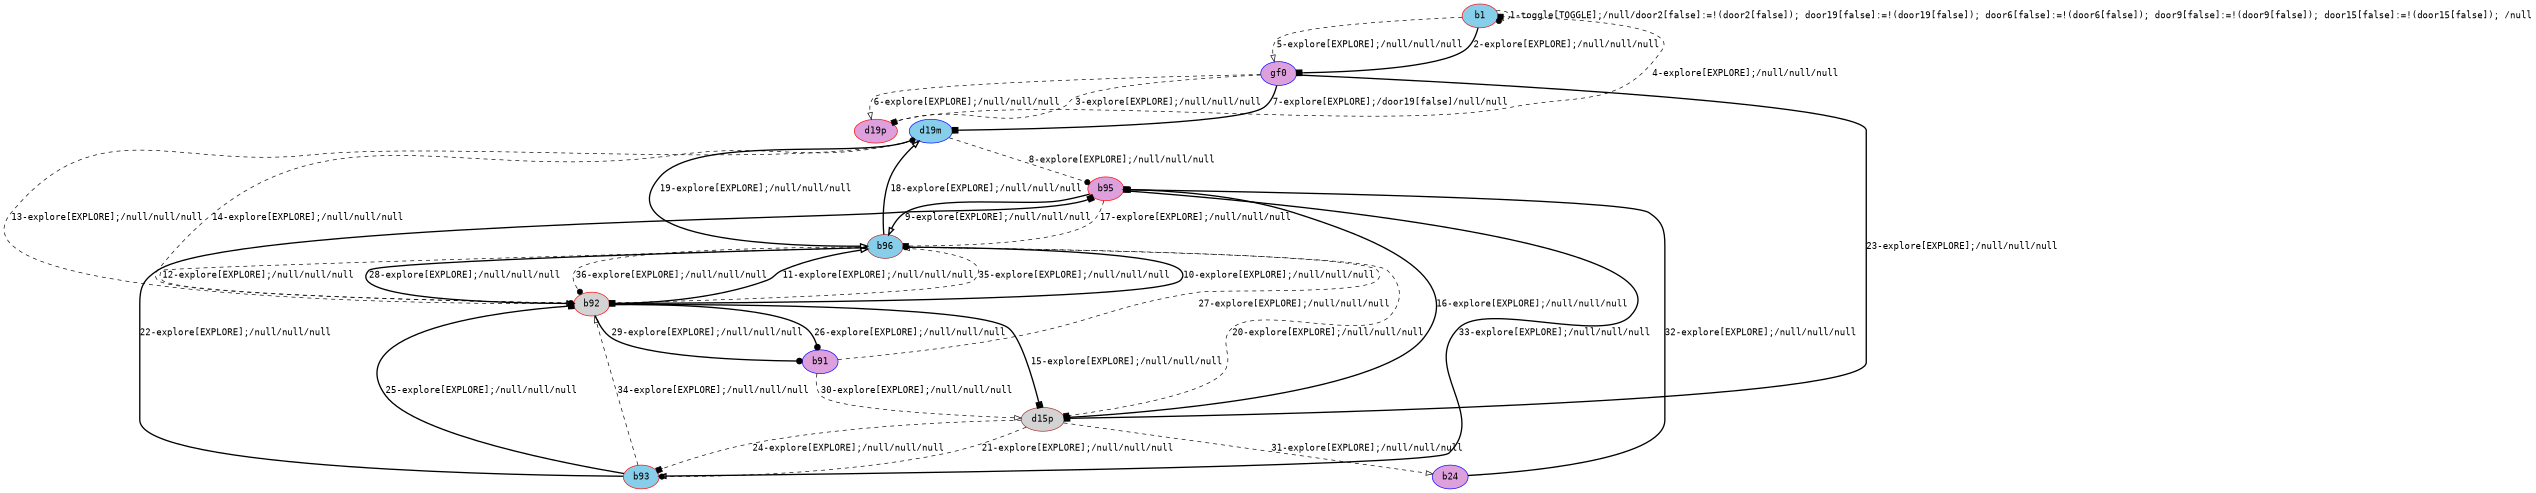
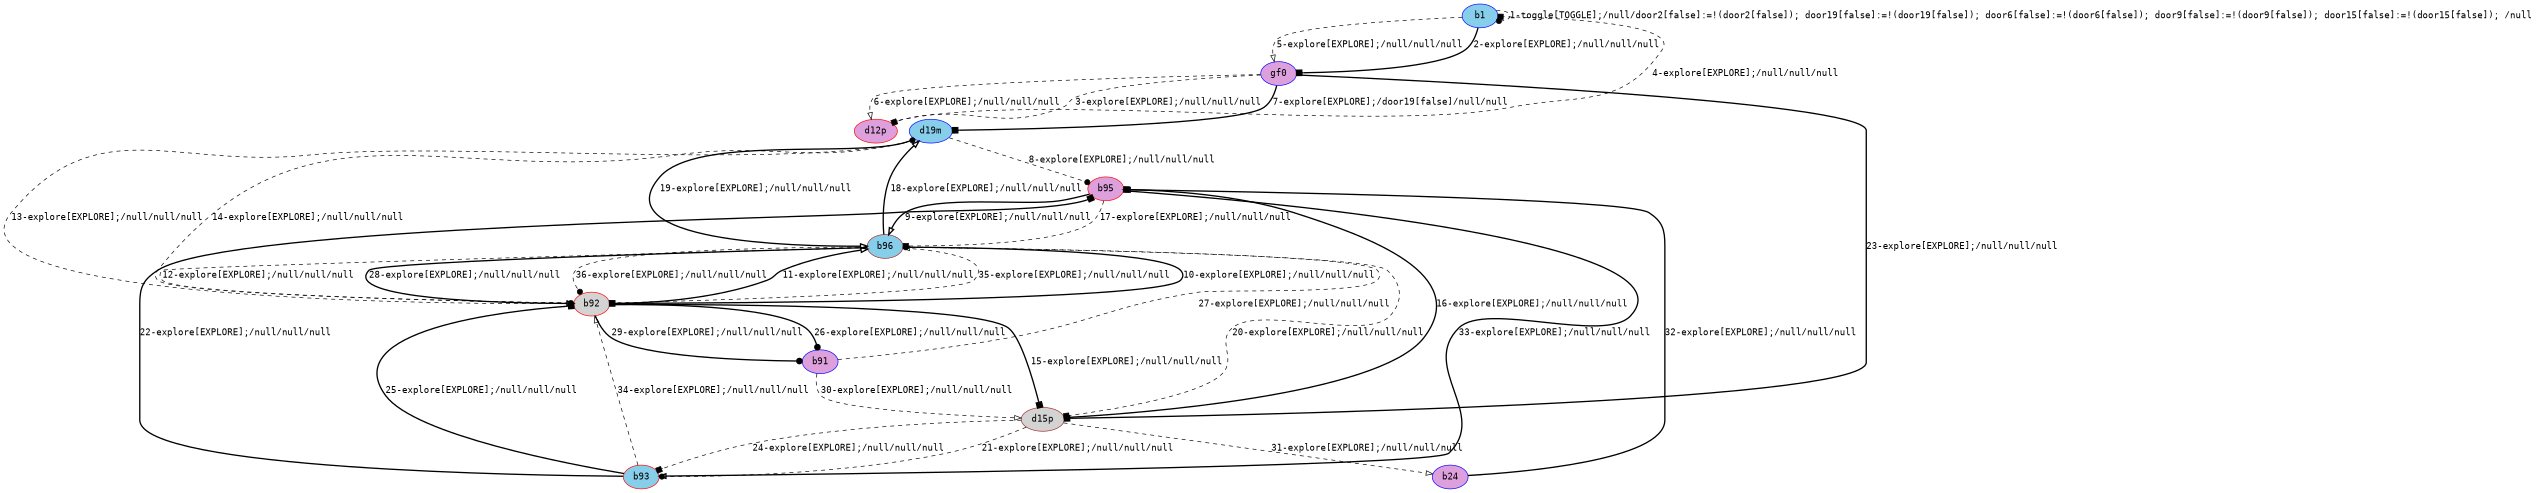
node "b1": color red -> blue
node "d19p": label "d19p" -> "d12p"
